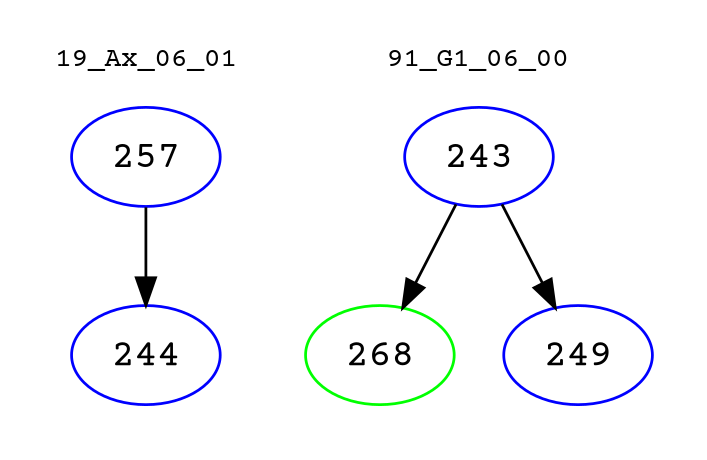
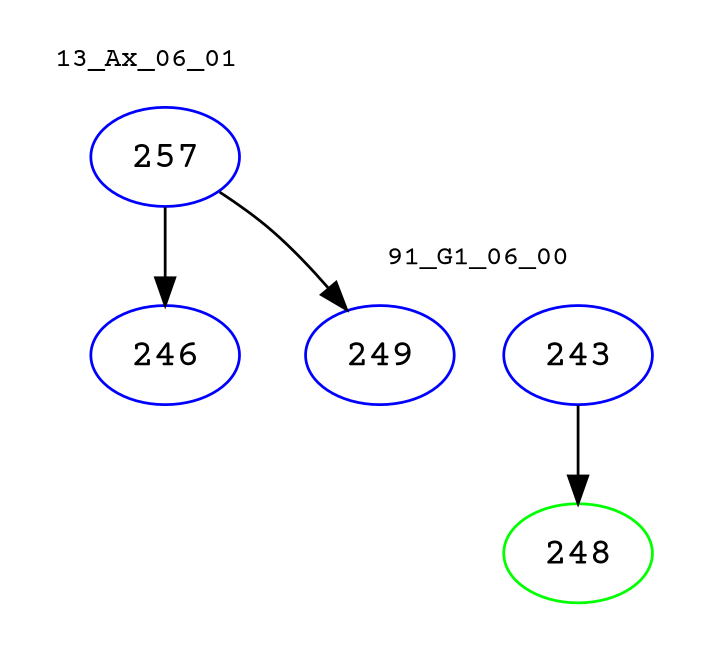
cluster "19_Ax_06_01": label "19_Ax_06_01" -> "13_Ax_06_01"
edge "243" -> "249": now "257" -> "249"
node "244": label "244" -> "246"
node "268": label "268" -> "248"
